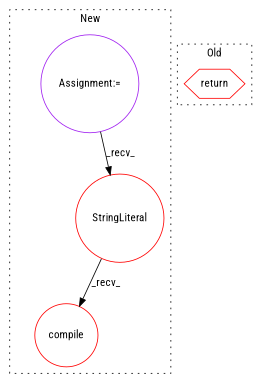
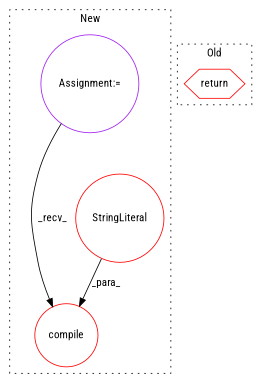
edge "Assignment:=" -> "StringLiteral": now "Assignment:=" -> "compile"
edge "StringLiteral" -> "compile": label "_recv_" -> "_para_"
